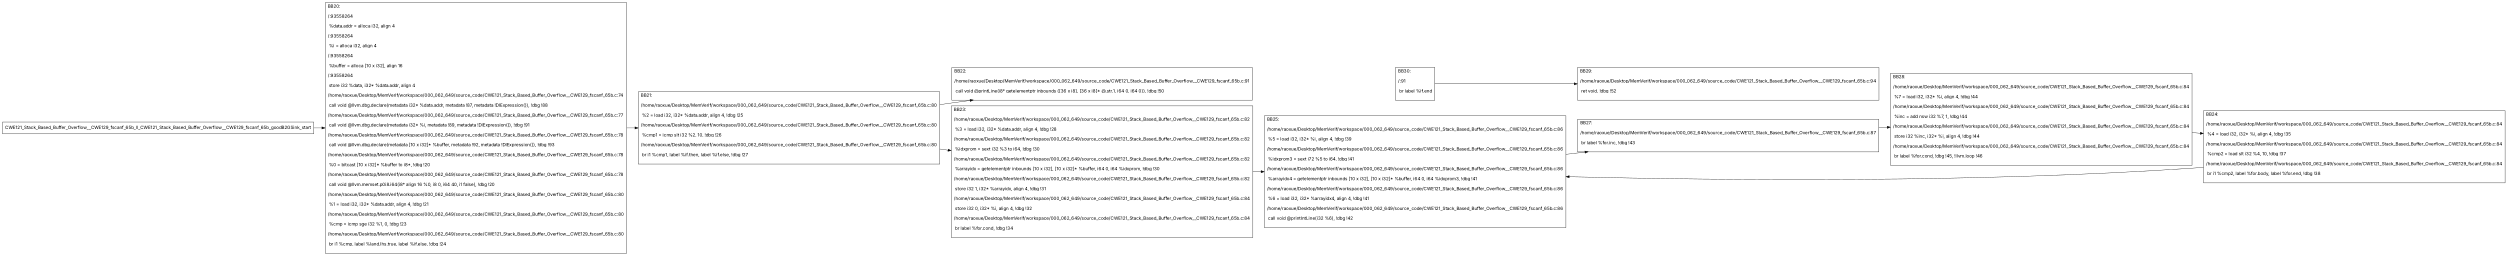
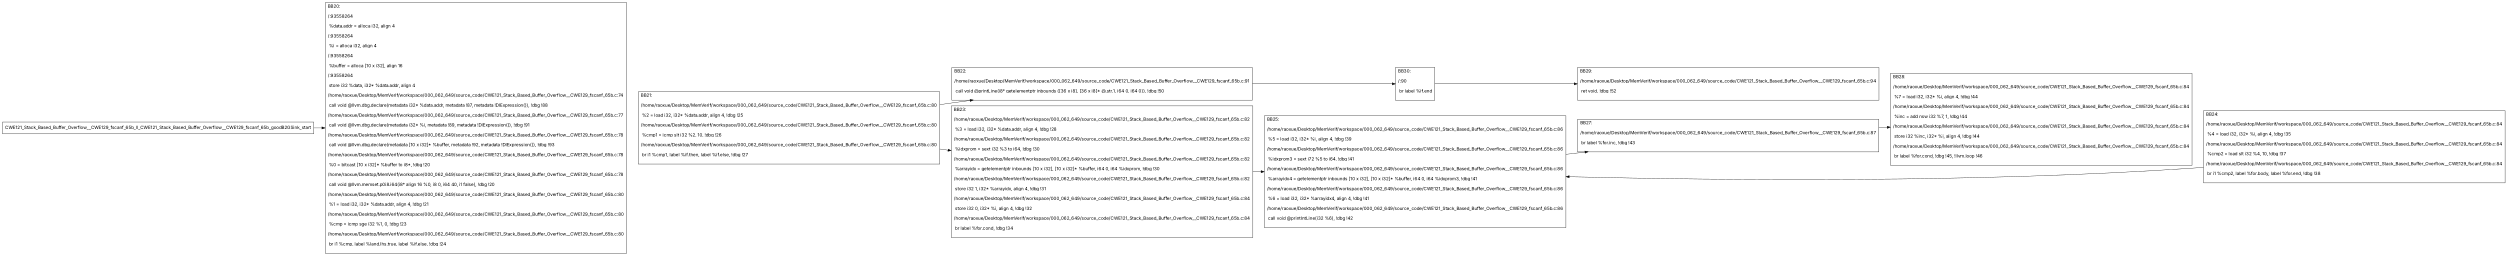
node "BB30:": text "/:91" -> "/:90"
edge "BB22:" -> "BB30:": added
edge "BB20:" -> "BB21:": removed
edge "BB28:" -> "BB24:": removed
